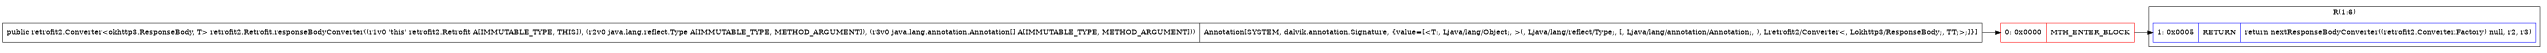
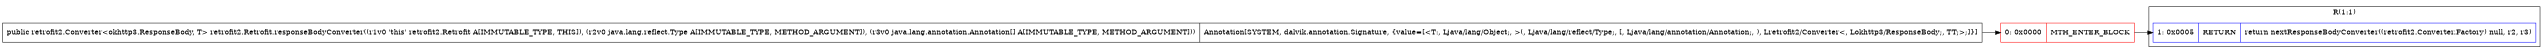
cluster "R(1:6)": label "R(1:6)" -> "R(1:1)"
